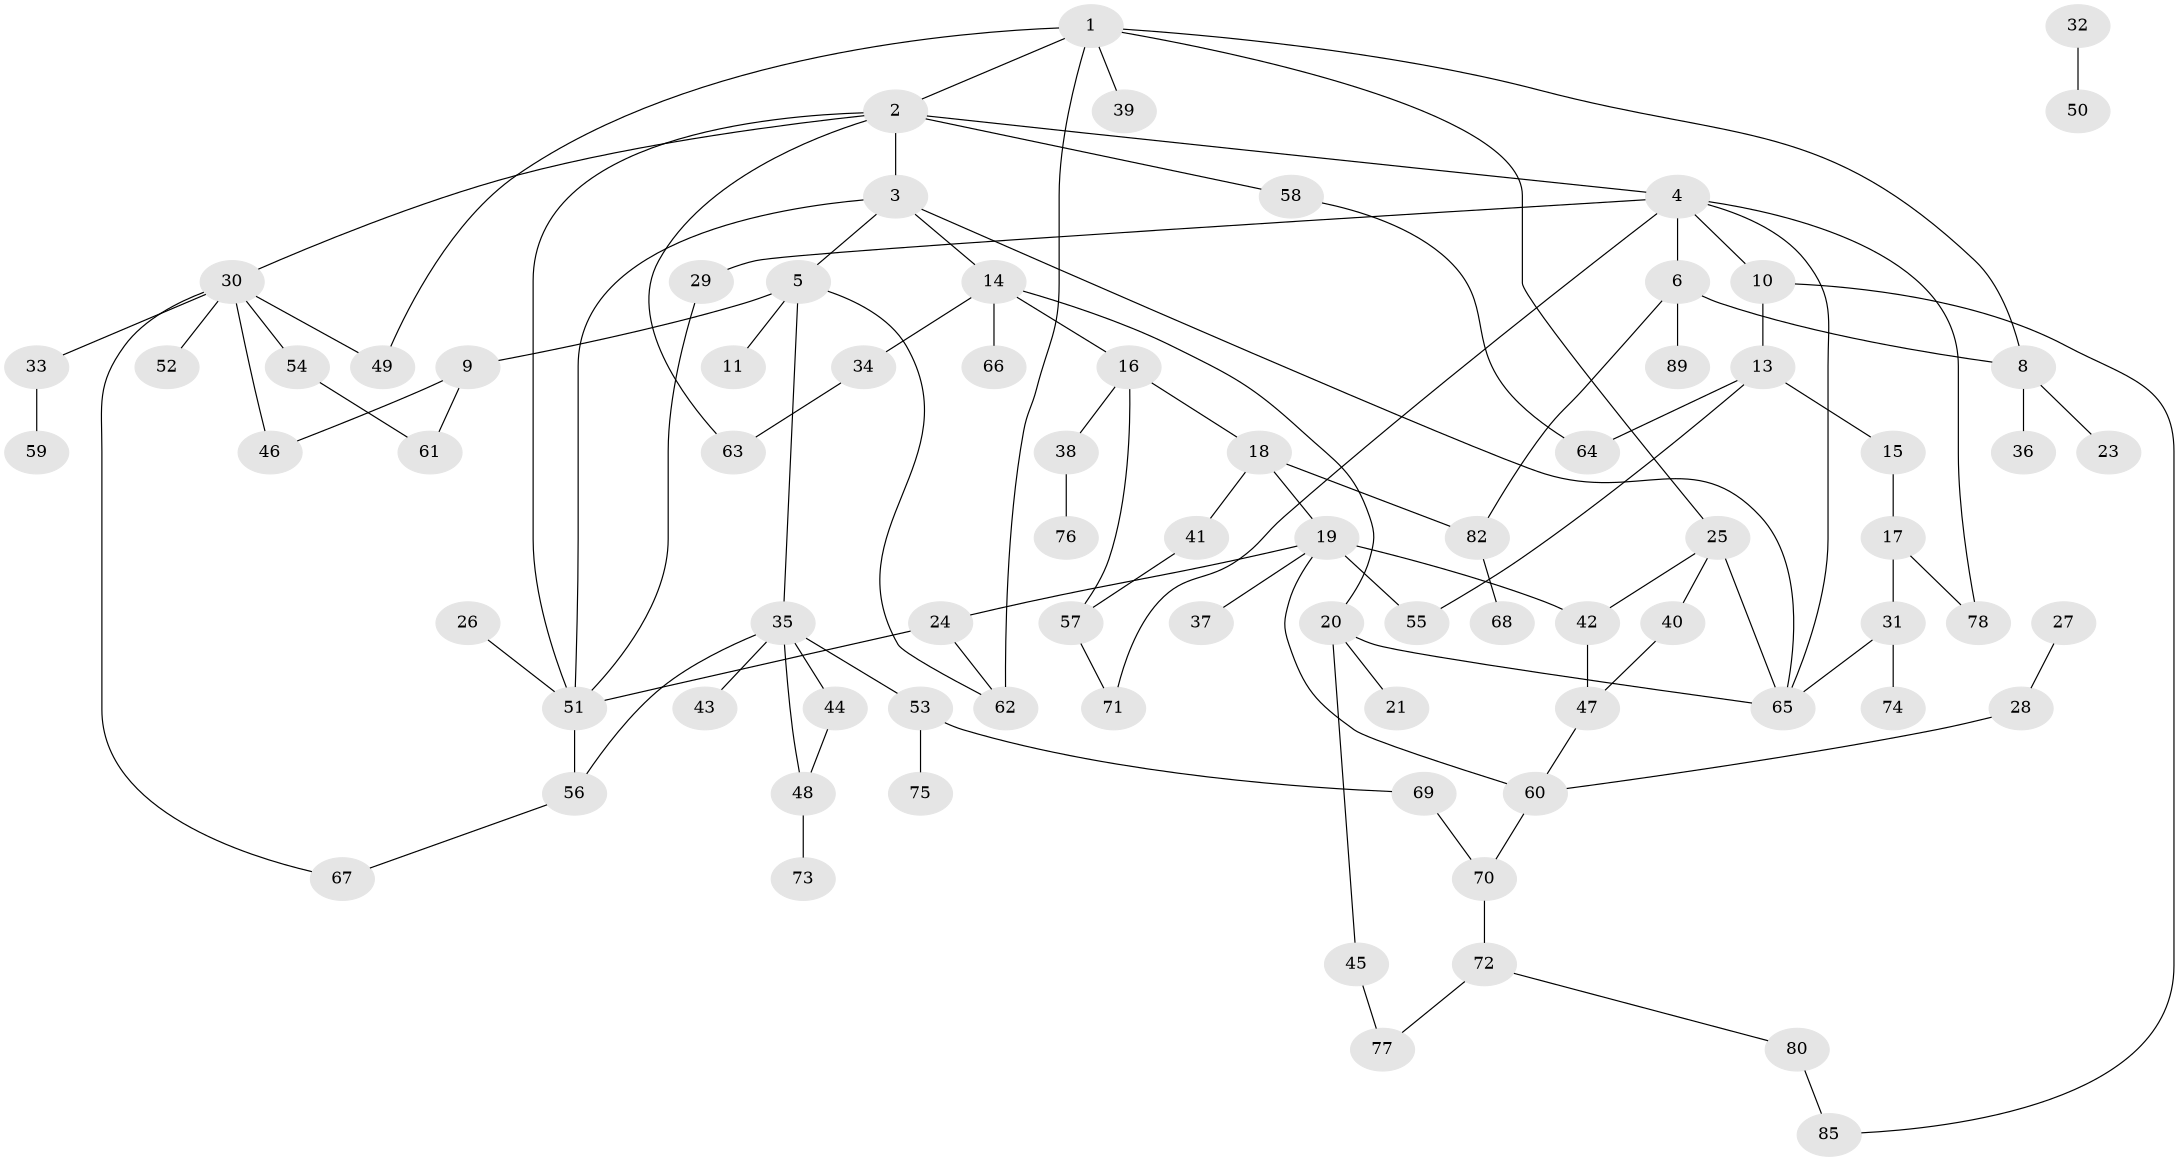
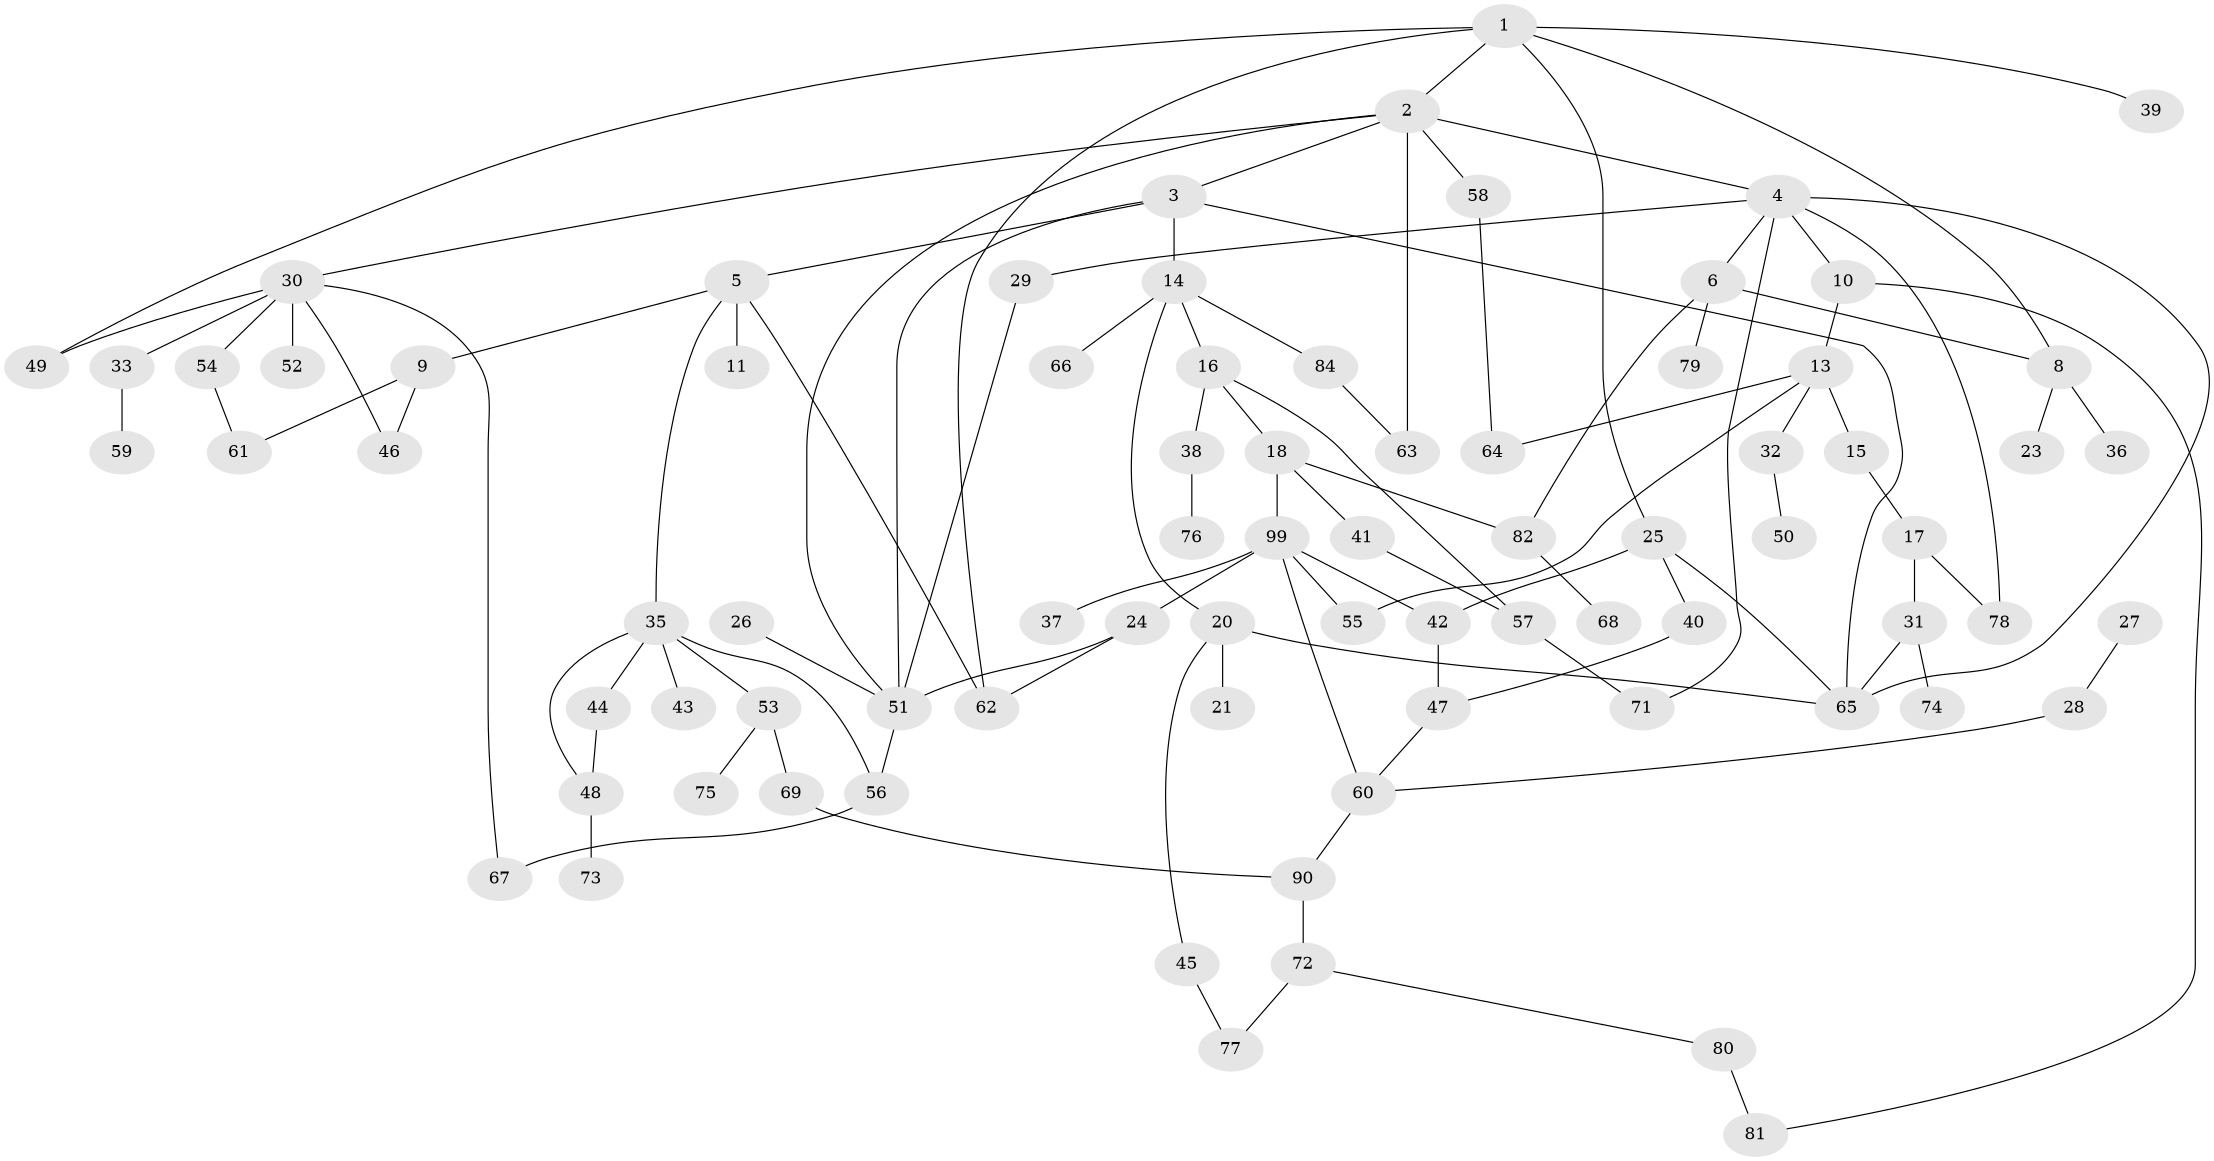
node "34": label "34" -> "84"
node "89": label "89" -> "79"
edge "13" -- "32": added
node "19": label "19" -> "99"
node "70": label "70" -> "90"
node "85": label "85" -> "81"
